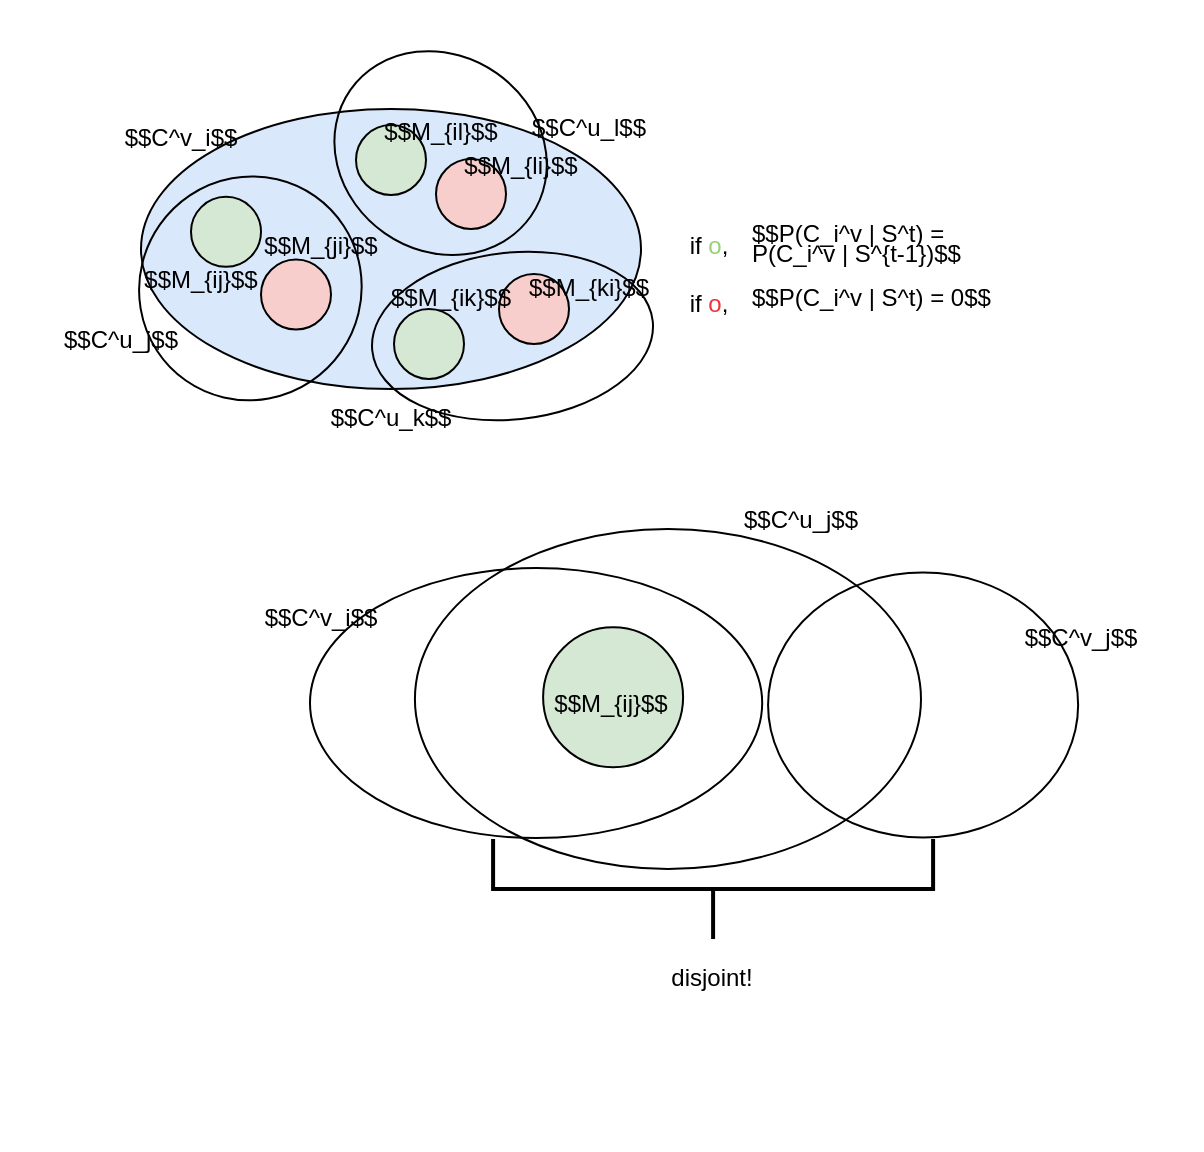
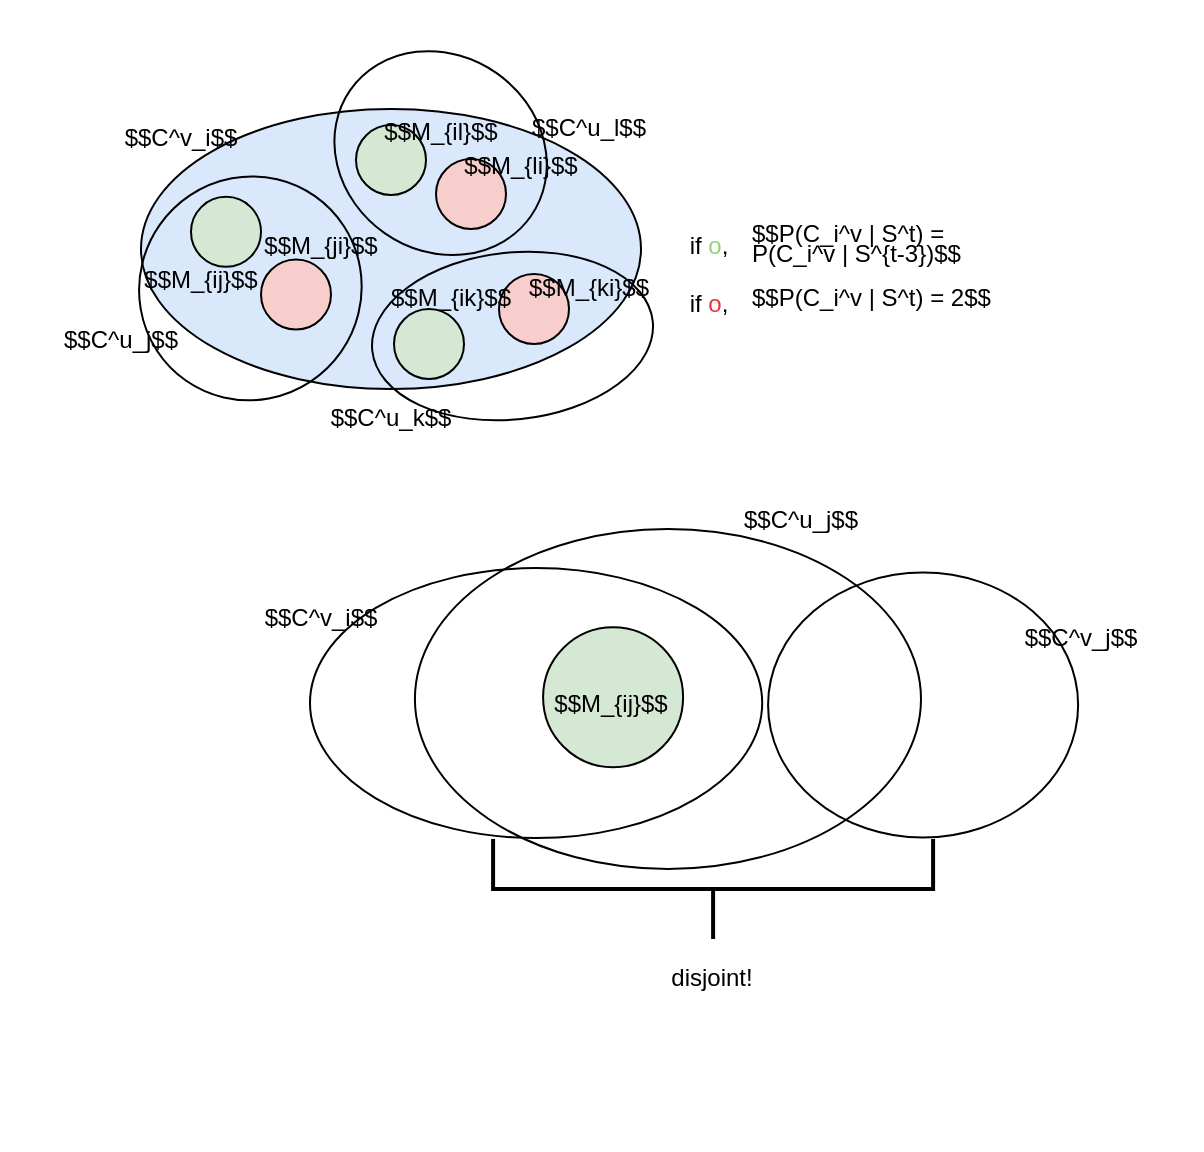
node "$$P(C_i^v | S^t) = P(C_i^v | S^{t-1})$$": label "$$P(C_i^v | S^t) = P(C_i^v | S^{t-1})$$" -> "$$P(C_i^v | S^t) = P(C_i^v | S^{t-3})$$"
node "$$P(C_i^v | S^t) = 0$$": label "$$P(C_i^v | S^t) = 0$$" -> "$$P(C_i^v | S^t) = 2$$"
